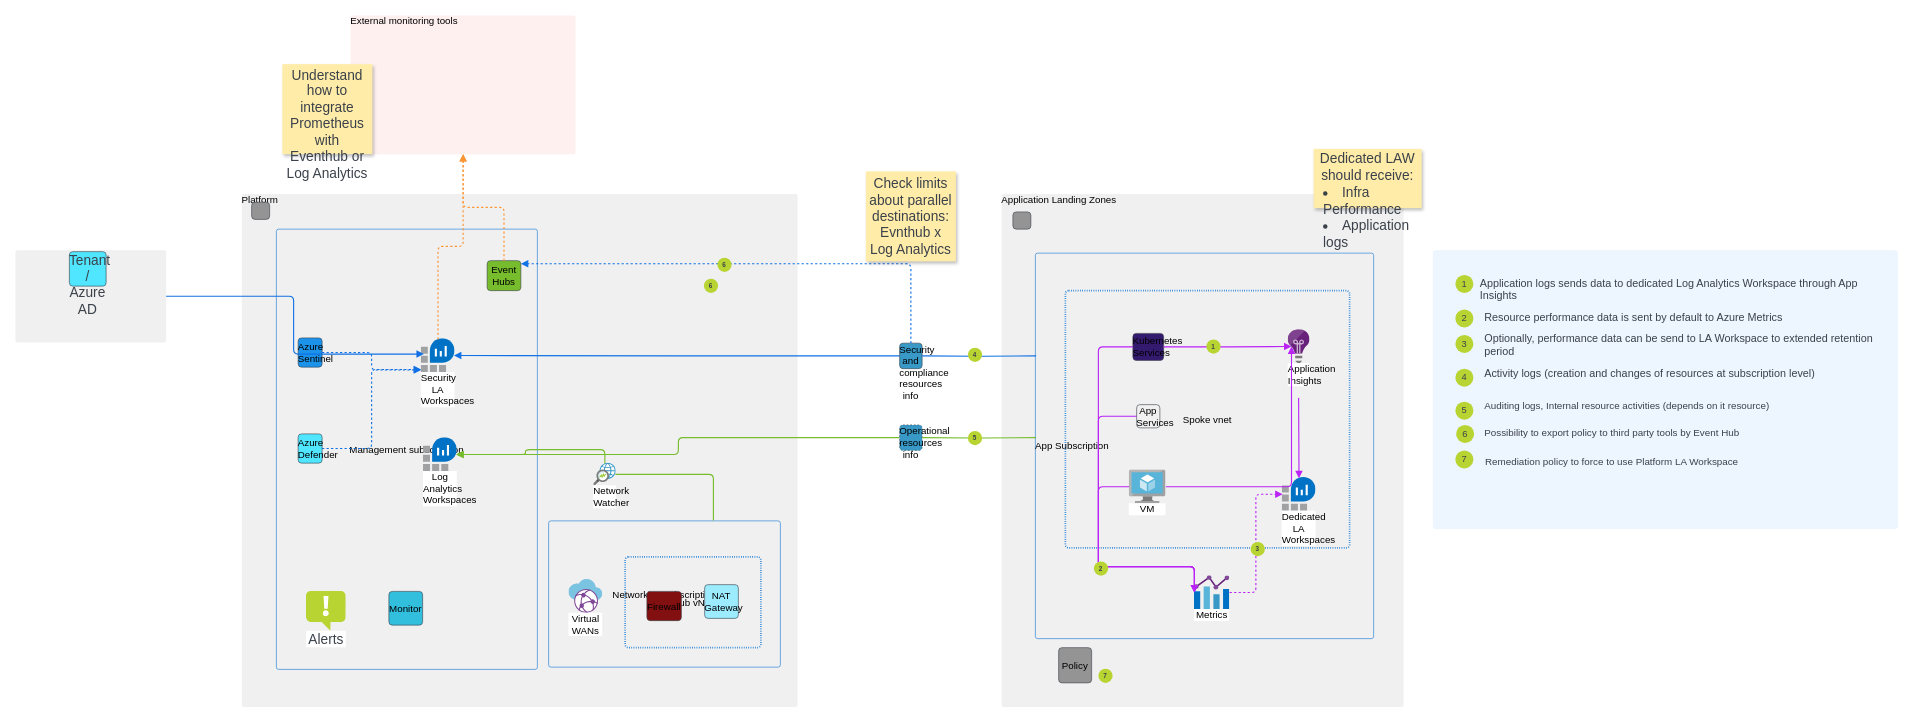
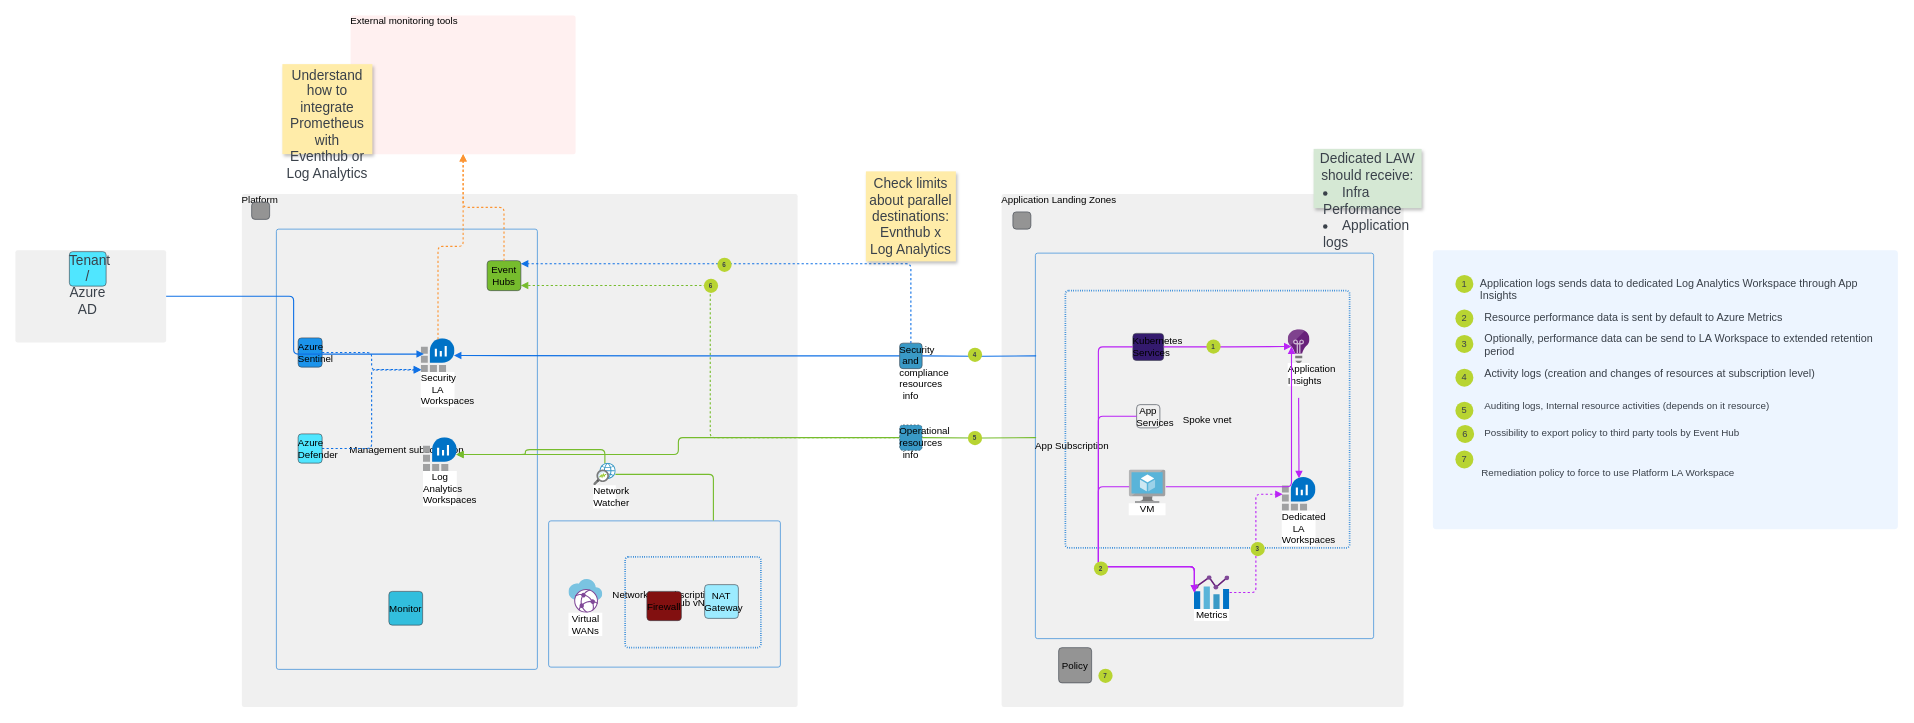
node "Dedicated LAW should receive: Infra Performance Application logs": fillcolor #ffeca9 -> #d5e8d4
edge "Operational resources info" -> "Event Hubs": added
node "Remediation policy to force to use Platform LA Workspace": moved (1685, 465) -> (1682, 476)
node "Alerts": removed
